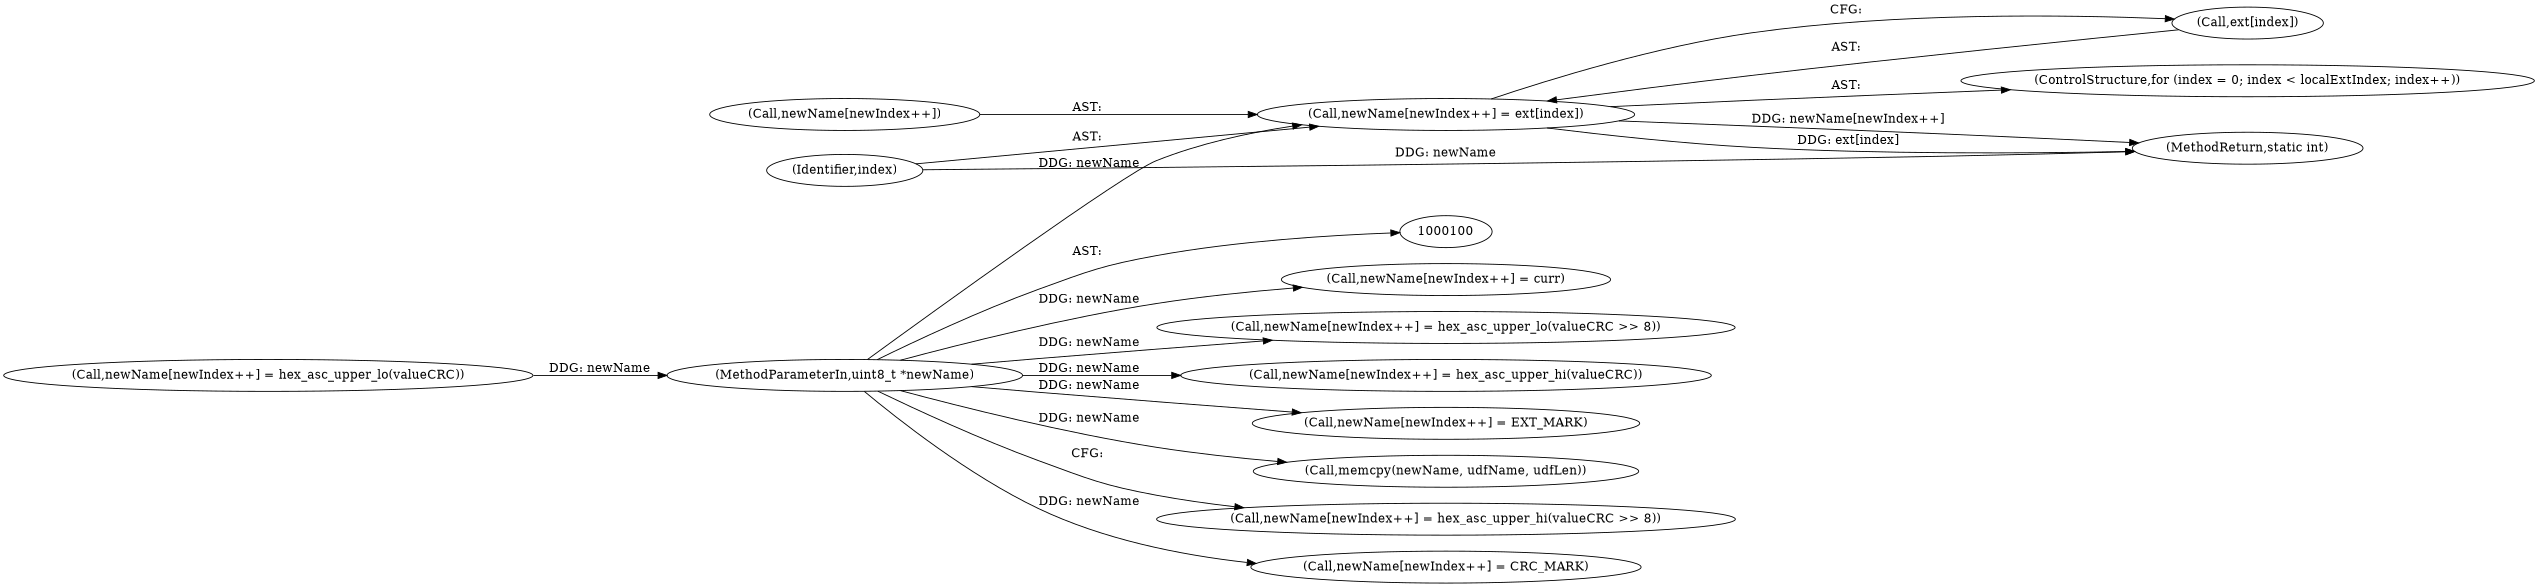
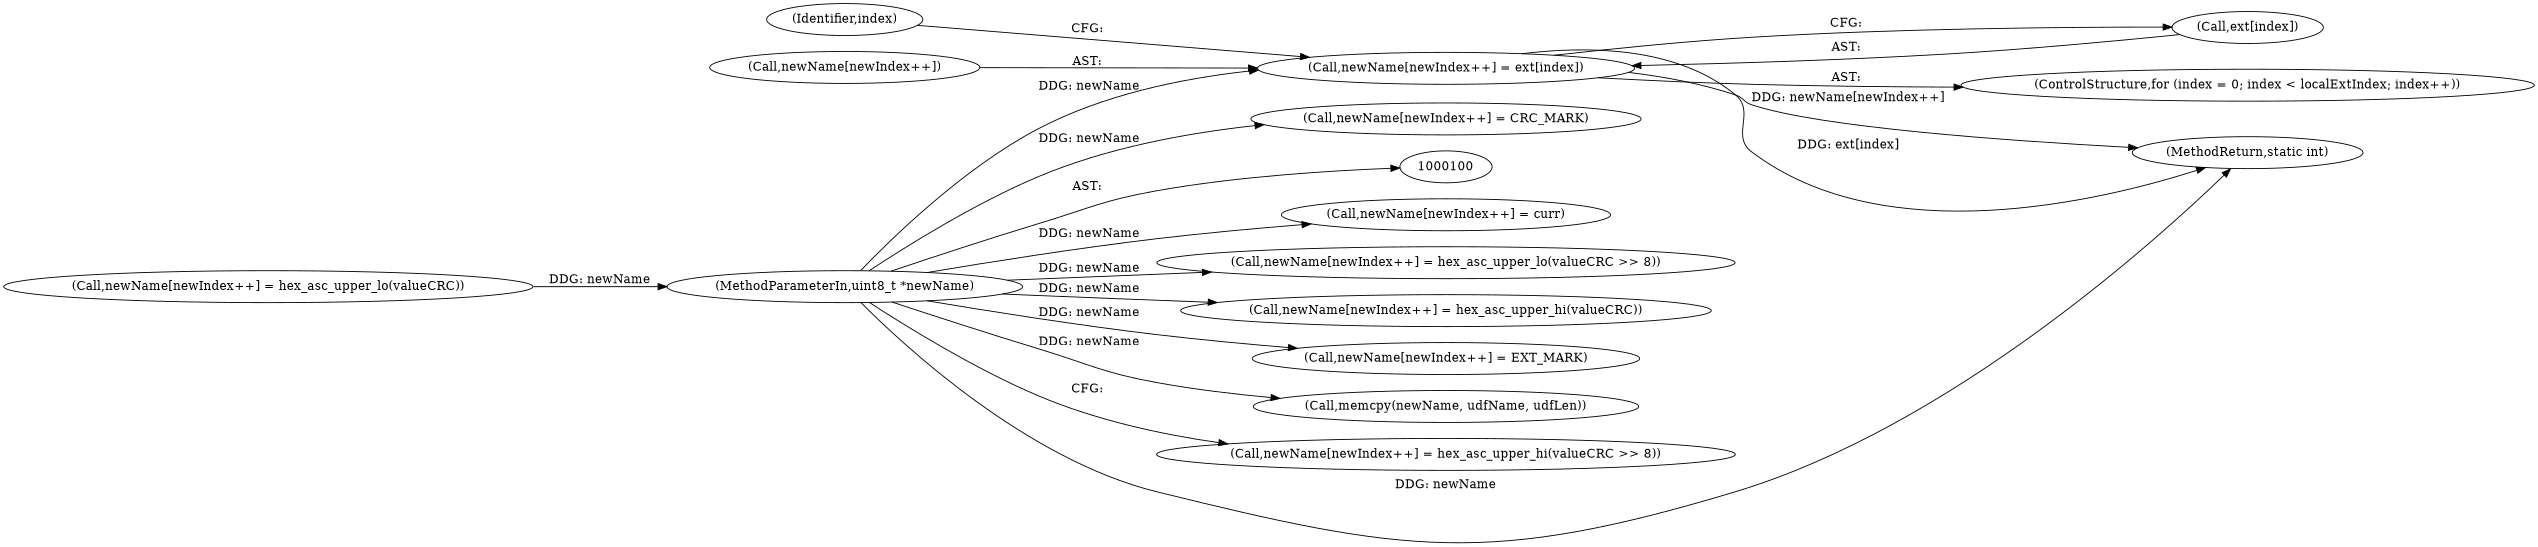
edge "(Identifier,index)" -> "(Call,newName[newIndex++] = ext[index])": label "AST: " -> "CFG: "
edge "(Identifier,index)" -> "(MethodReturn,static int)": now "(MethodParameterIn,uint8_t *newName)" -> "(MethodReturn,static int)"
